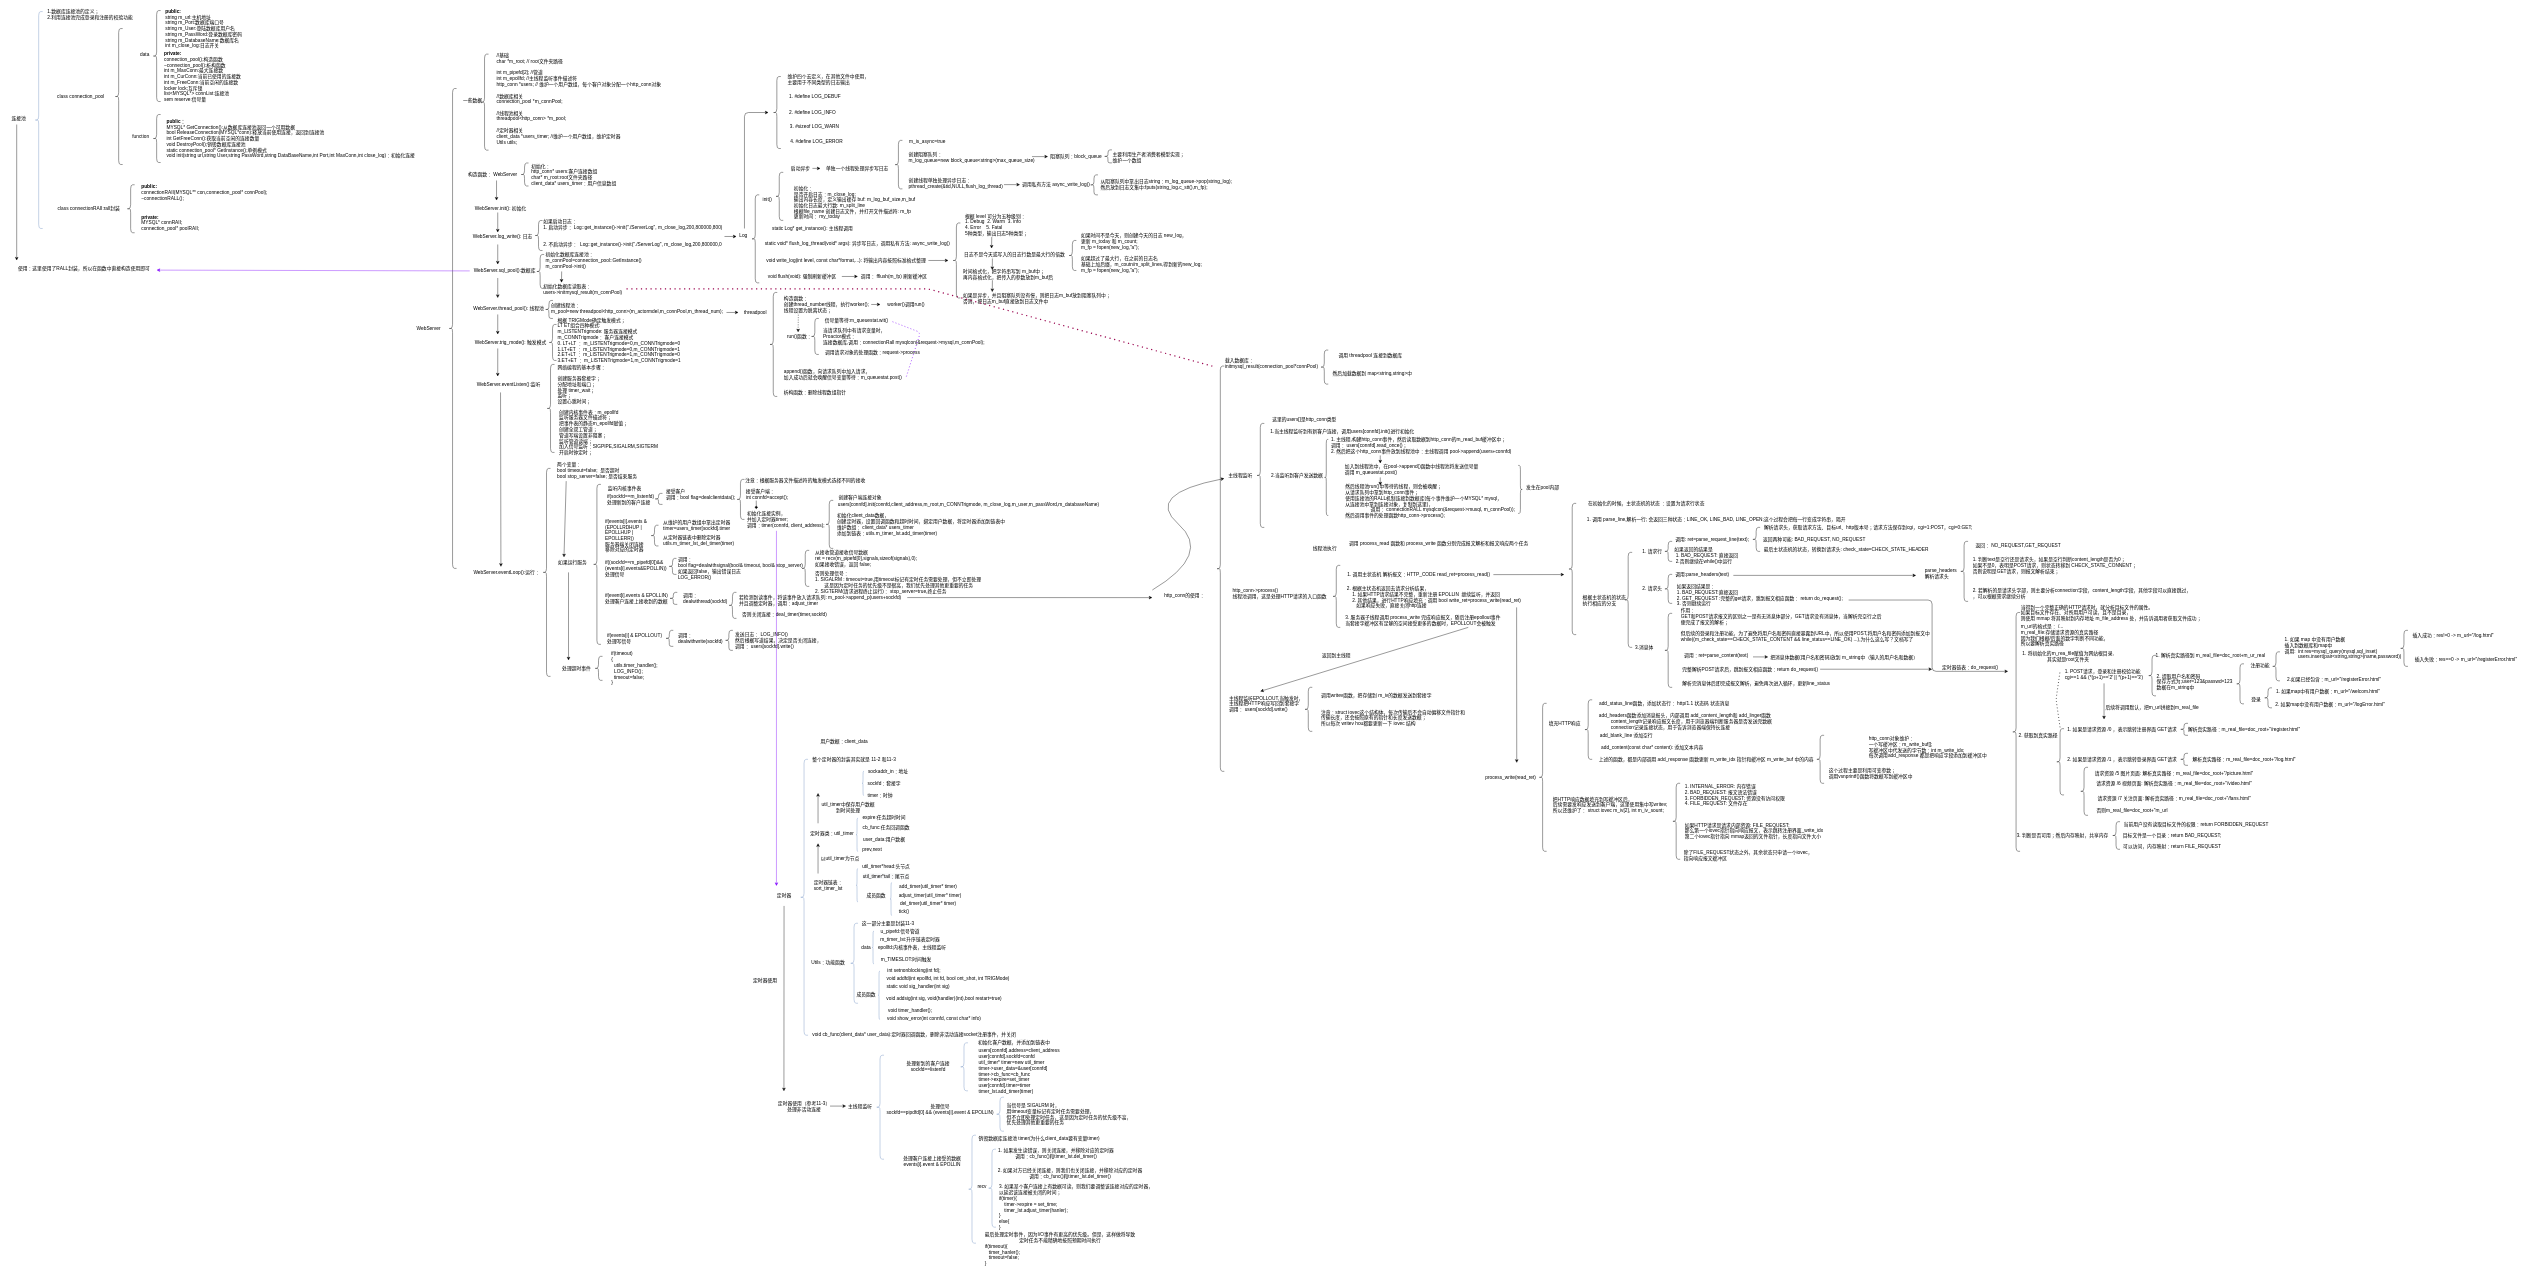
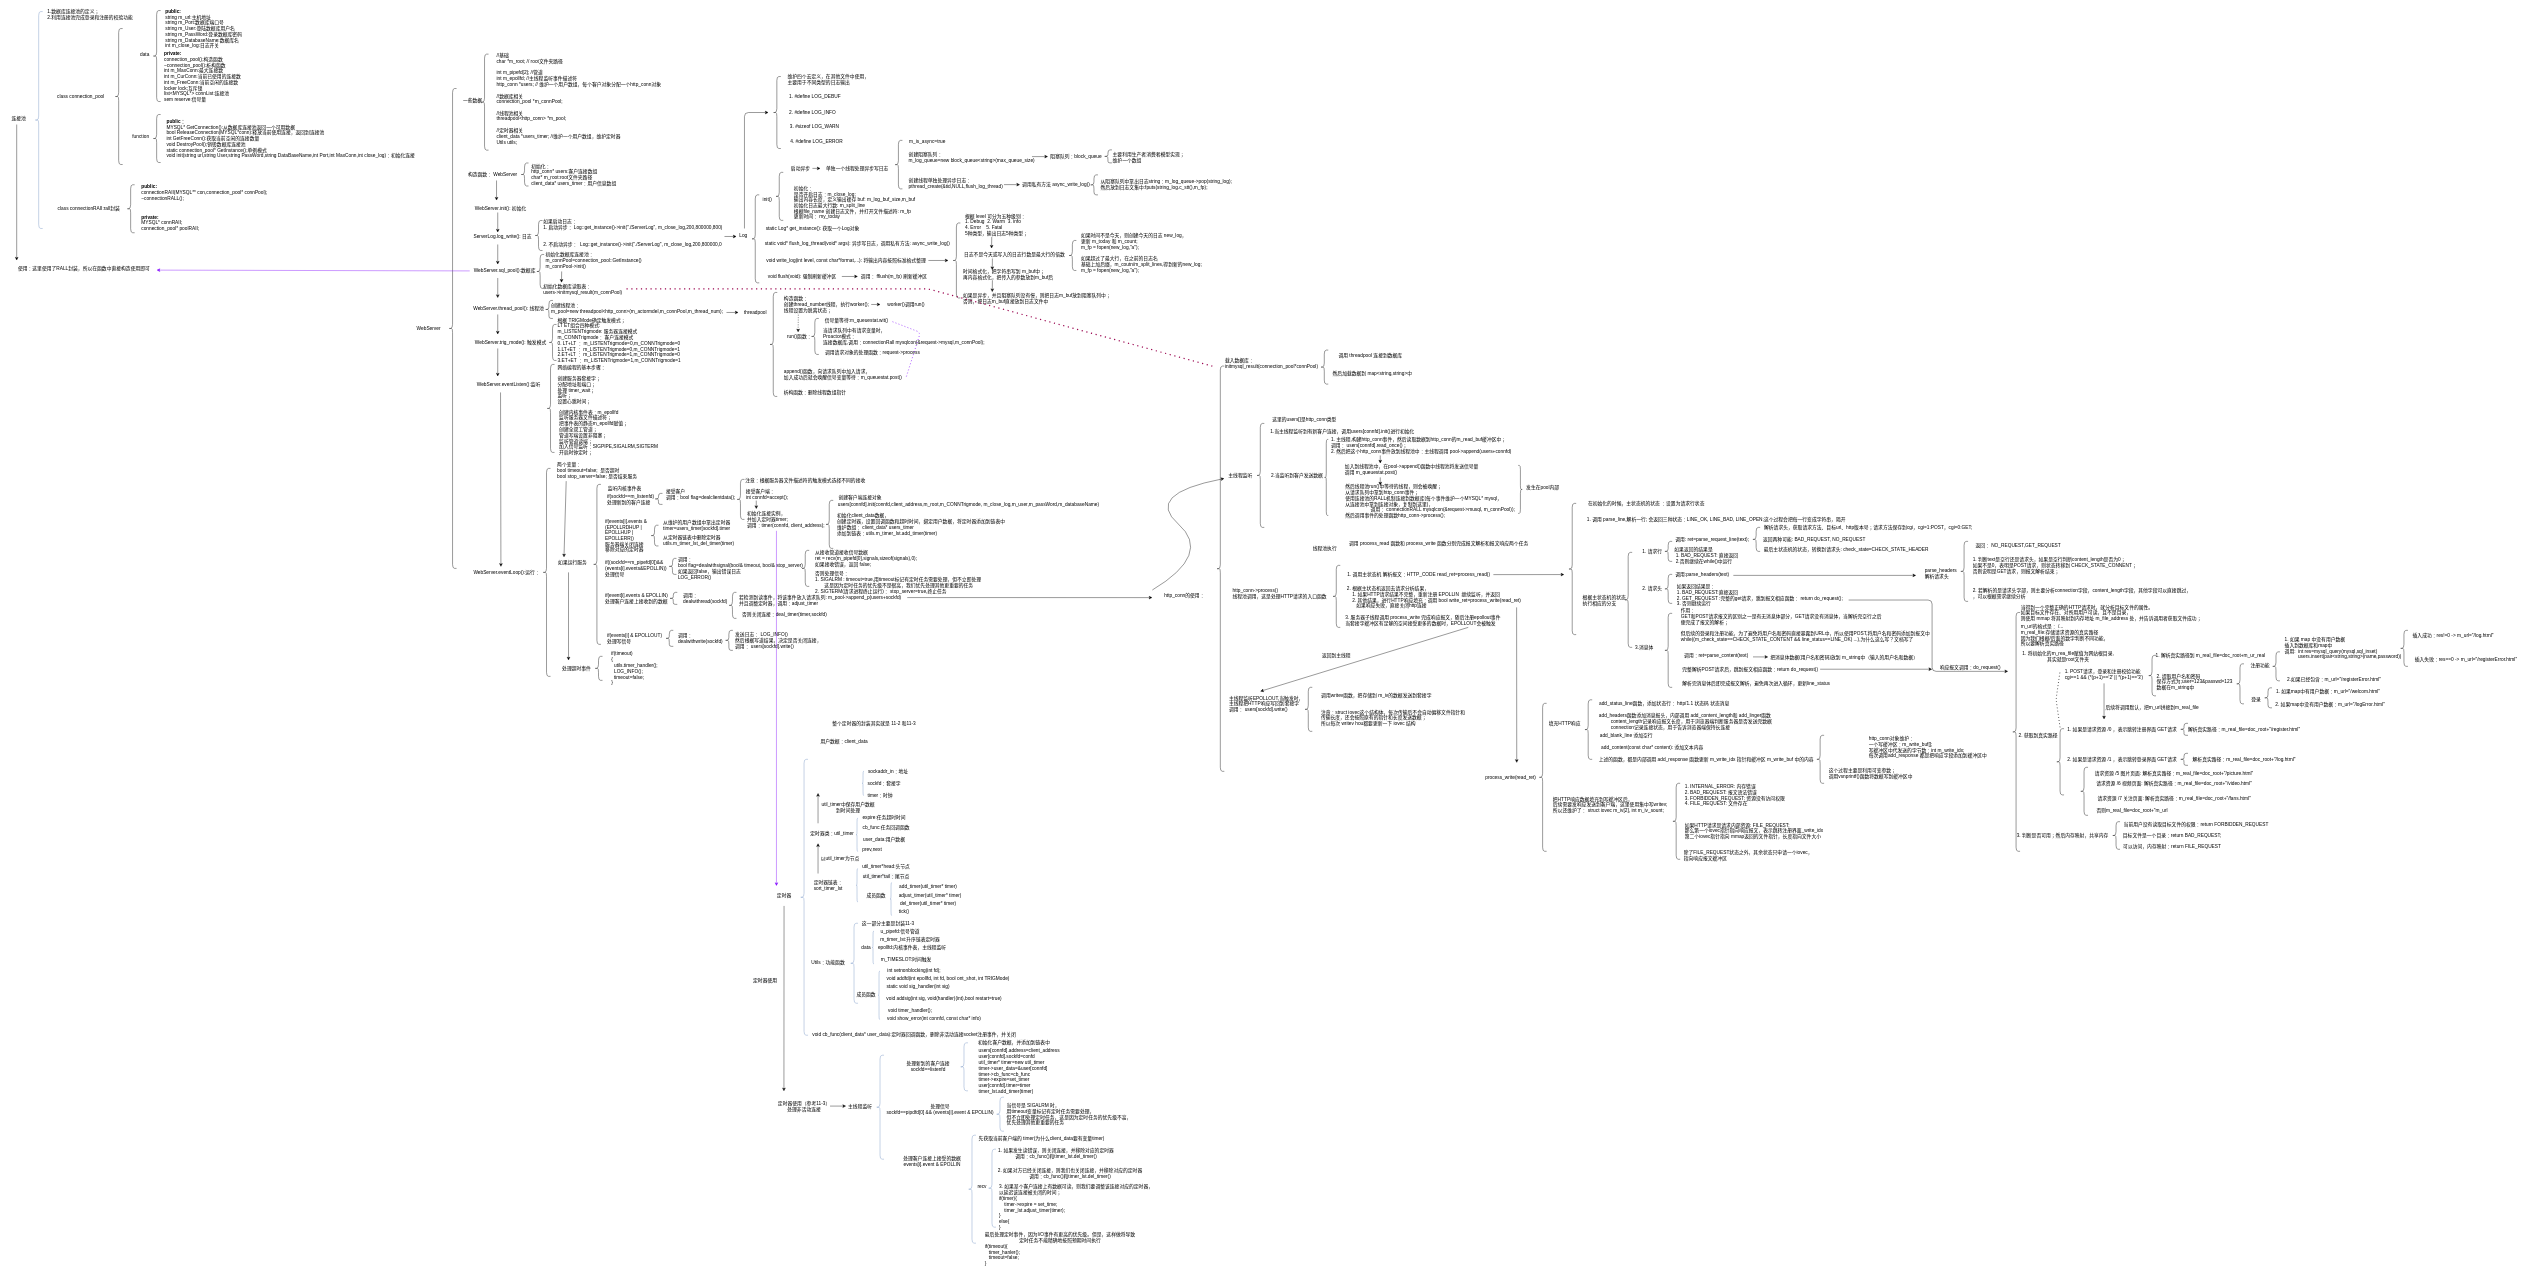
node "static Log* get_instance(): 主线程调用": label "static Log* get_instance(): 主线程调用" -> "static Log* get_instance(): 获取一个Log对象"
node "WebServer.log_write(): 日志": label "WebServer.log_write(): 日志" -> "ServerLog.log_write(): 日志"
edge "接受客户端： int connfd=accept();" -> "初始化连接实例， 并加入定时器timer; 调用：timer(connfd, client_address);": arrowhead diamond -> classic
node "定时器链表：do_request()": label "定时器链表：do_request()" -> "响应报文调用：do_request()"
node "整个定时器的封装其实就是 11-2 和11-3": moved (854, 760) -> (874, 724)
node "销毁数据库连接池 timer(为什么client_data要有变量timer)": label "销毁数据库连接池 timer(为什么client_data要有变量timer)" -> "先获取当前客户端的 timer(为什么client_data要有变量timer)"
node "3. 如果某个客户连接上有数据可读，则我们要调整该连接对应的定时器， 以延迟该连接被关闭的时间； if(timer){ timer->expire = set_time; timer_lst.adjust_timer(hanler); } else{ }": label "3. 如果某个客户连接上有数据可读，则我们要调整该连接对应的定时器， 以延迟该连接被关闭的时间； if(timer){ timer->expire = set_time; timer_lst.adjust_timer(hanler); } else{ }" -> "3. 如果某个客户连接上有数据可读，则我们要调整该连接对应的定时器， 以延迟该连接被关闭的时间； if(timer){ timer->expire = set_time; timer_lst.adjust_timer(timer); } else{ }"
